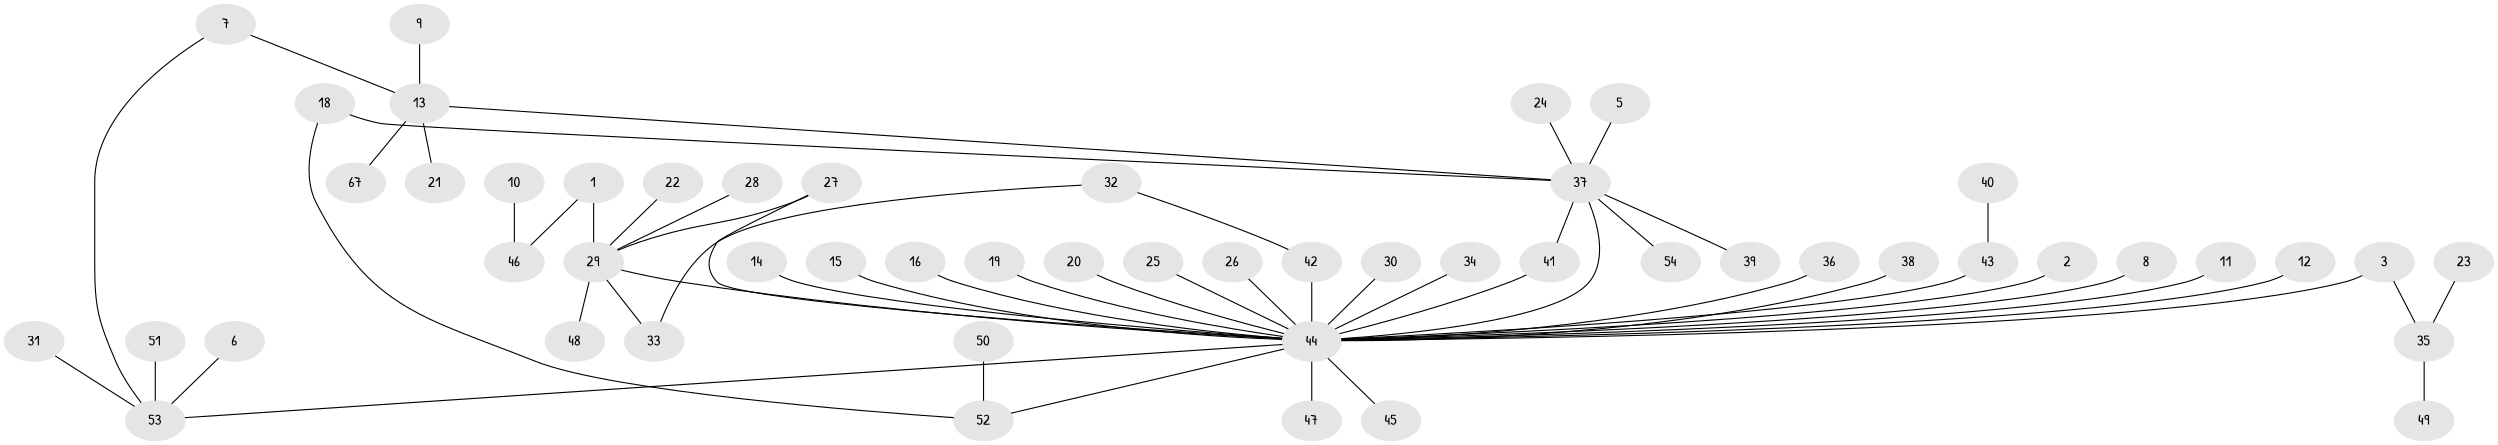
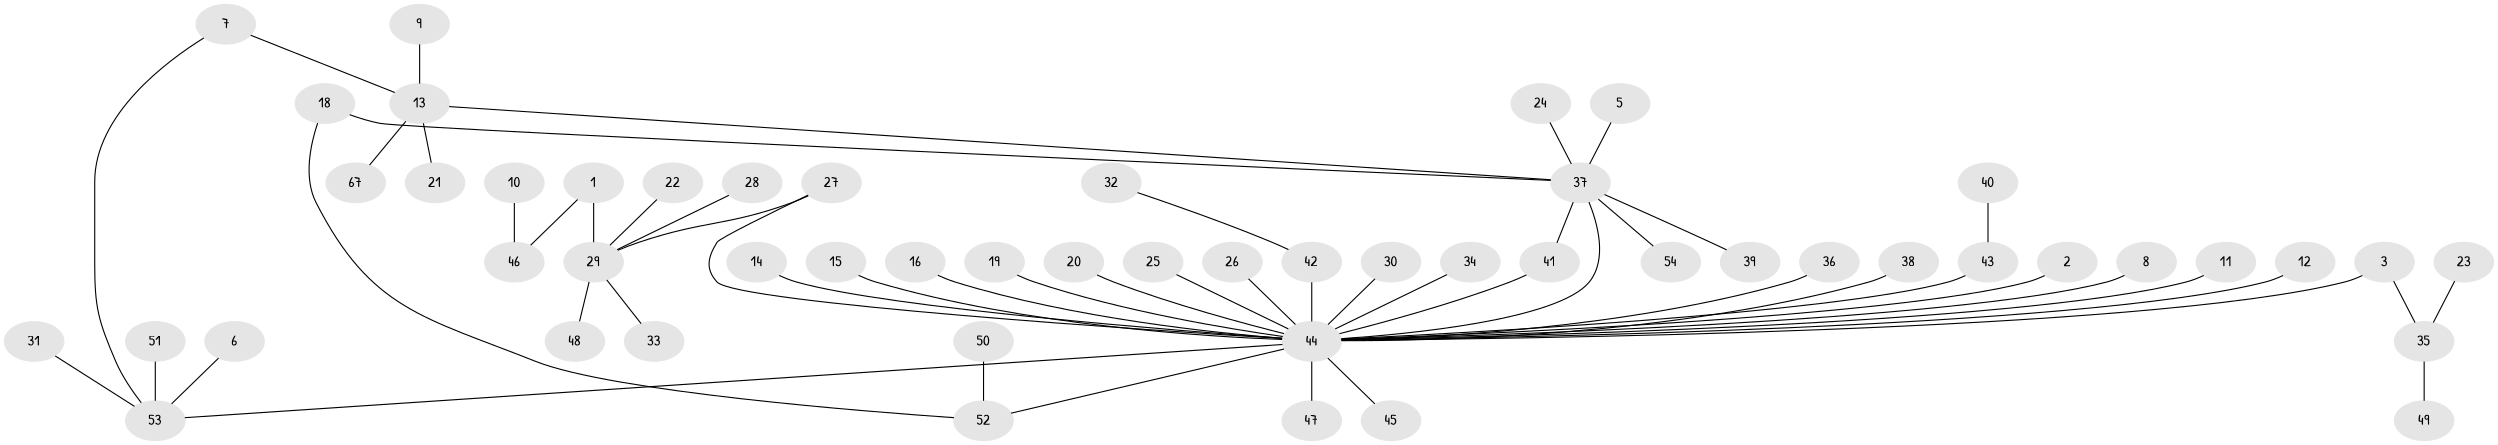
edge "32" -- "33": removed
edge "29" -- "44": removed
